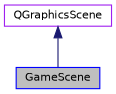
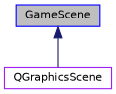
edge "GameScene" -> "QGraphicsScene": reversed
